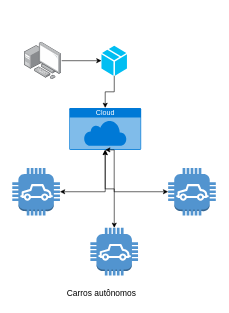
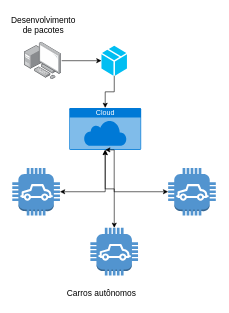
node "Desenvolvimento de pacotes": added
